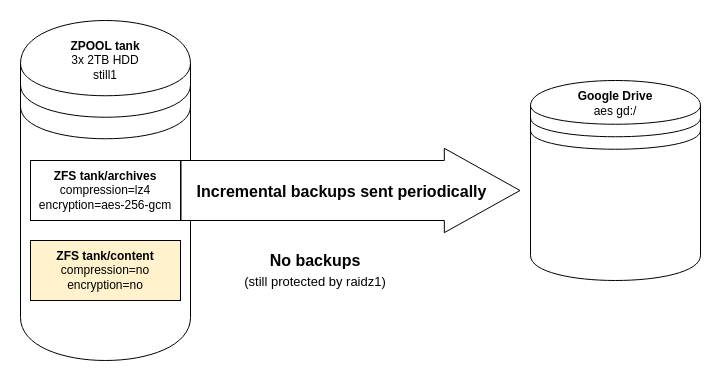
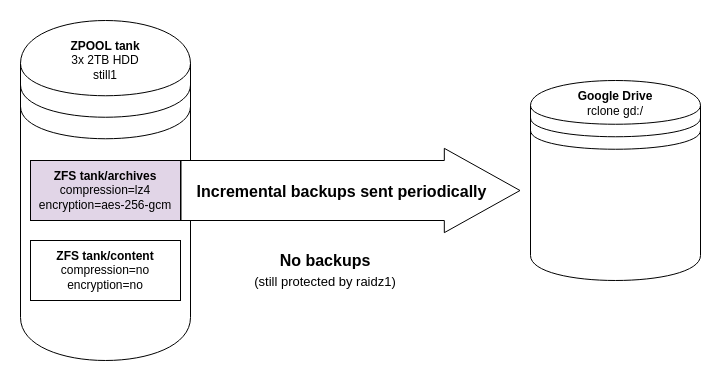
node "Google Drive aes gd:/": label "Google Drive aes gd:/" -> "Google Drive rclone gd:/"
node "ZFS tank/archives compression=lz4 encryption=aes-256-gcm": fillcolor #ffffff -> #e1d5e7
node "ZFS tank/content compression=no encryption=no": fillcolor #fff2cc -> #ffffff
node "No backups (still protected by raidz1)": moved (316, 271) -> (326, 271)
